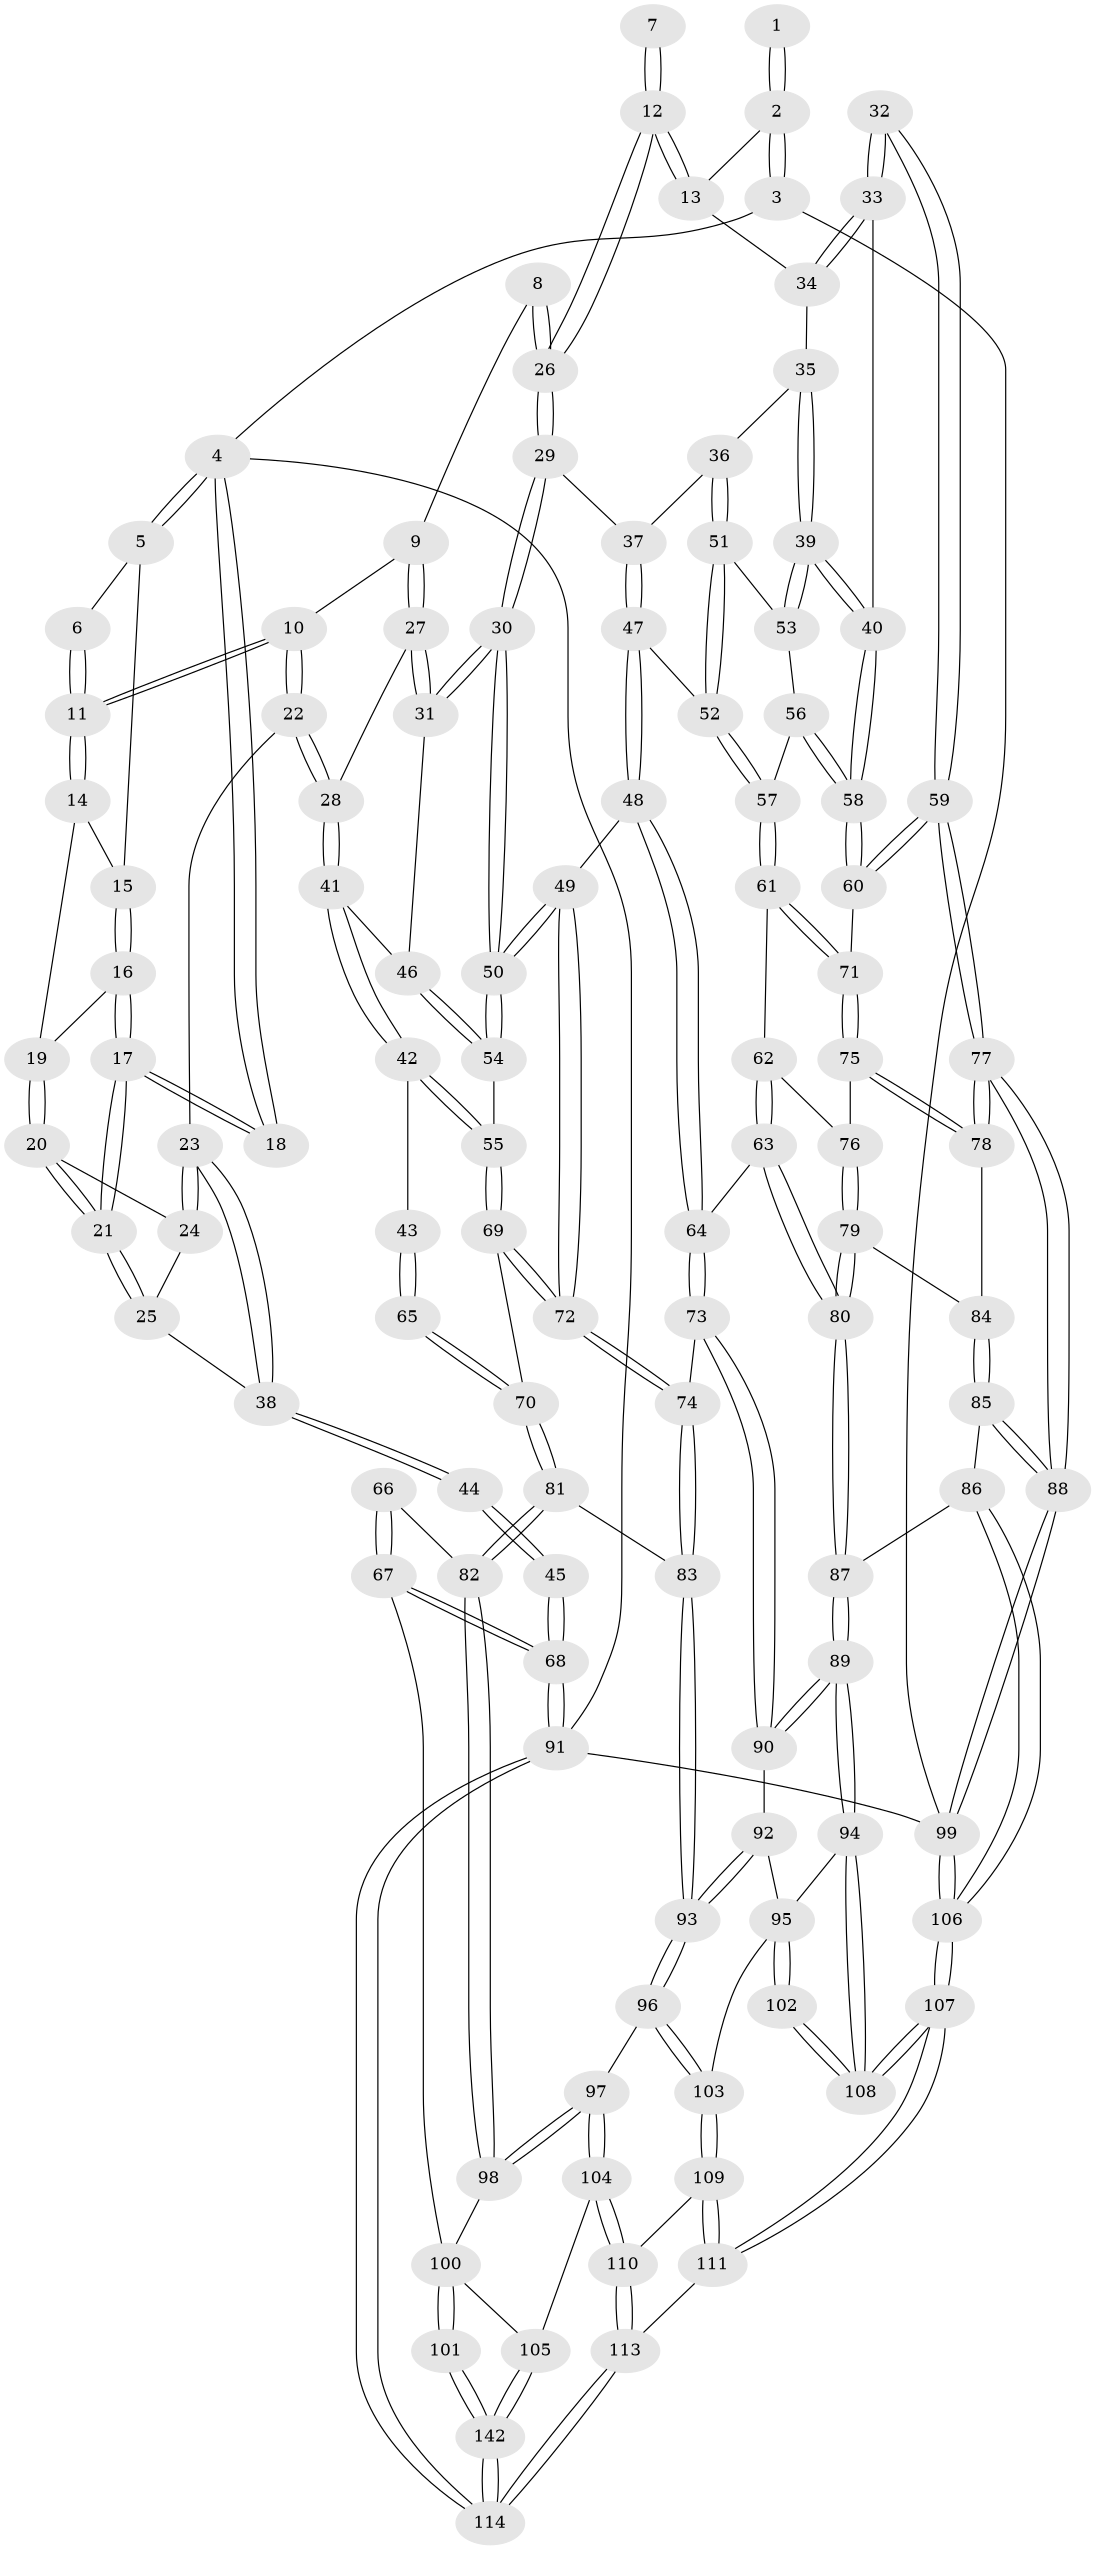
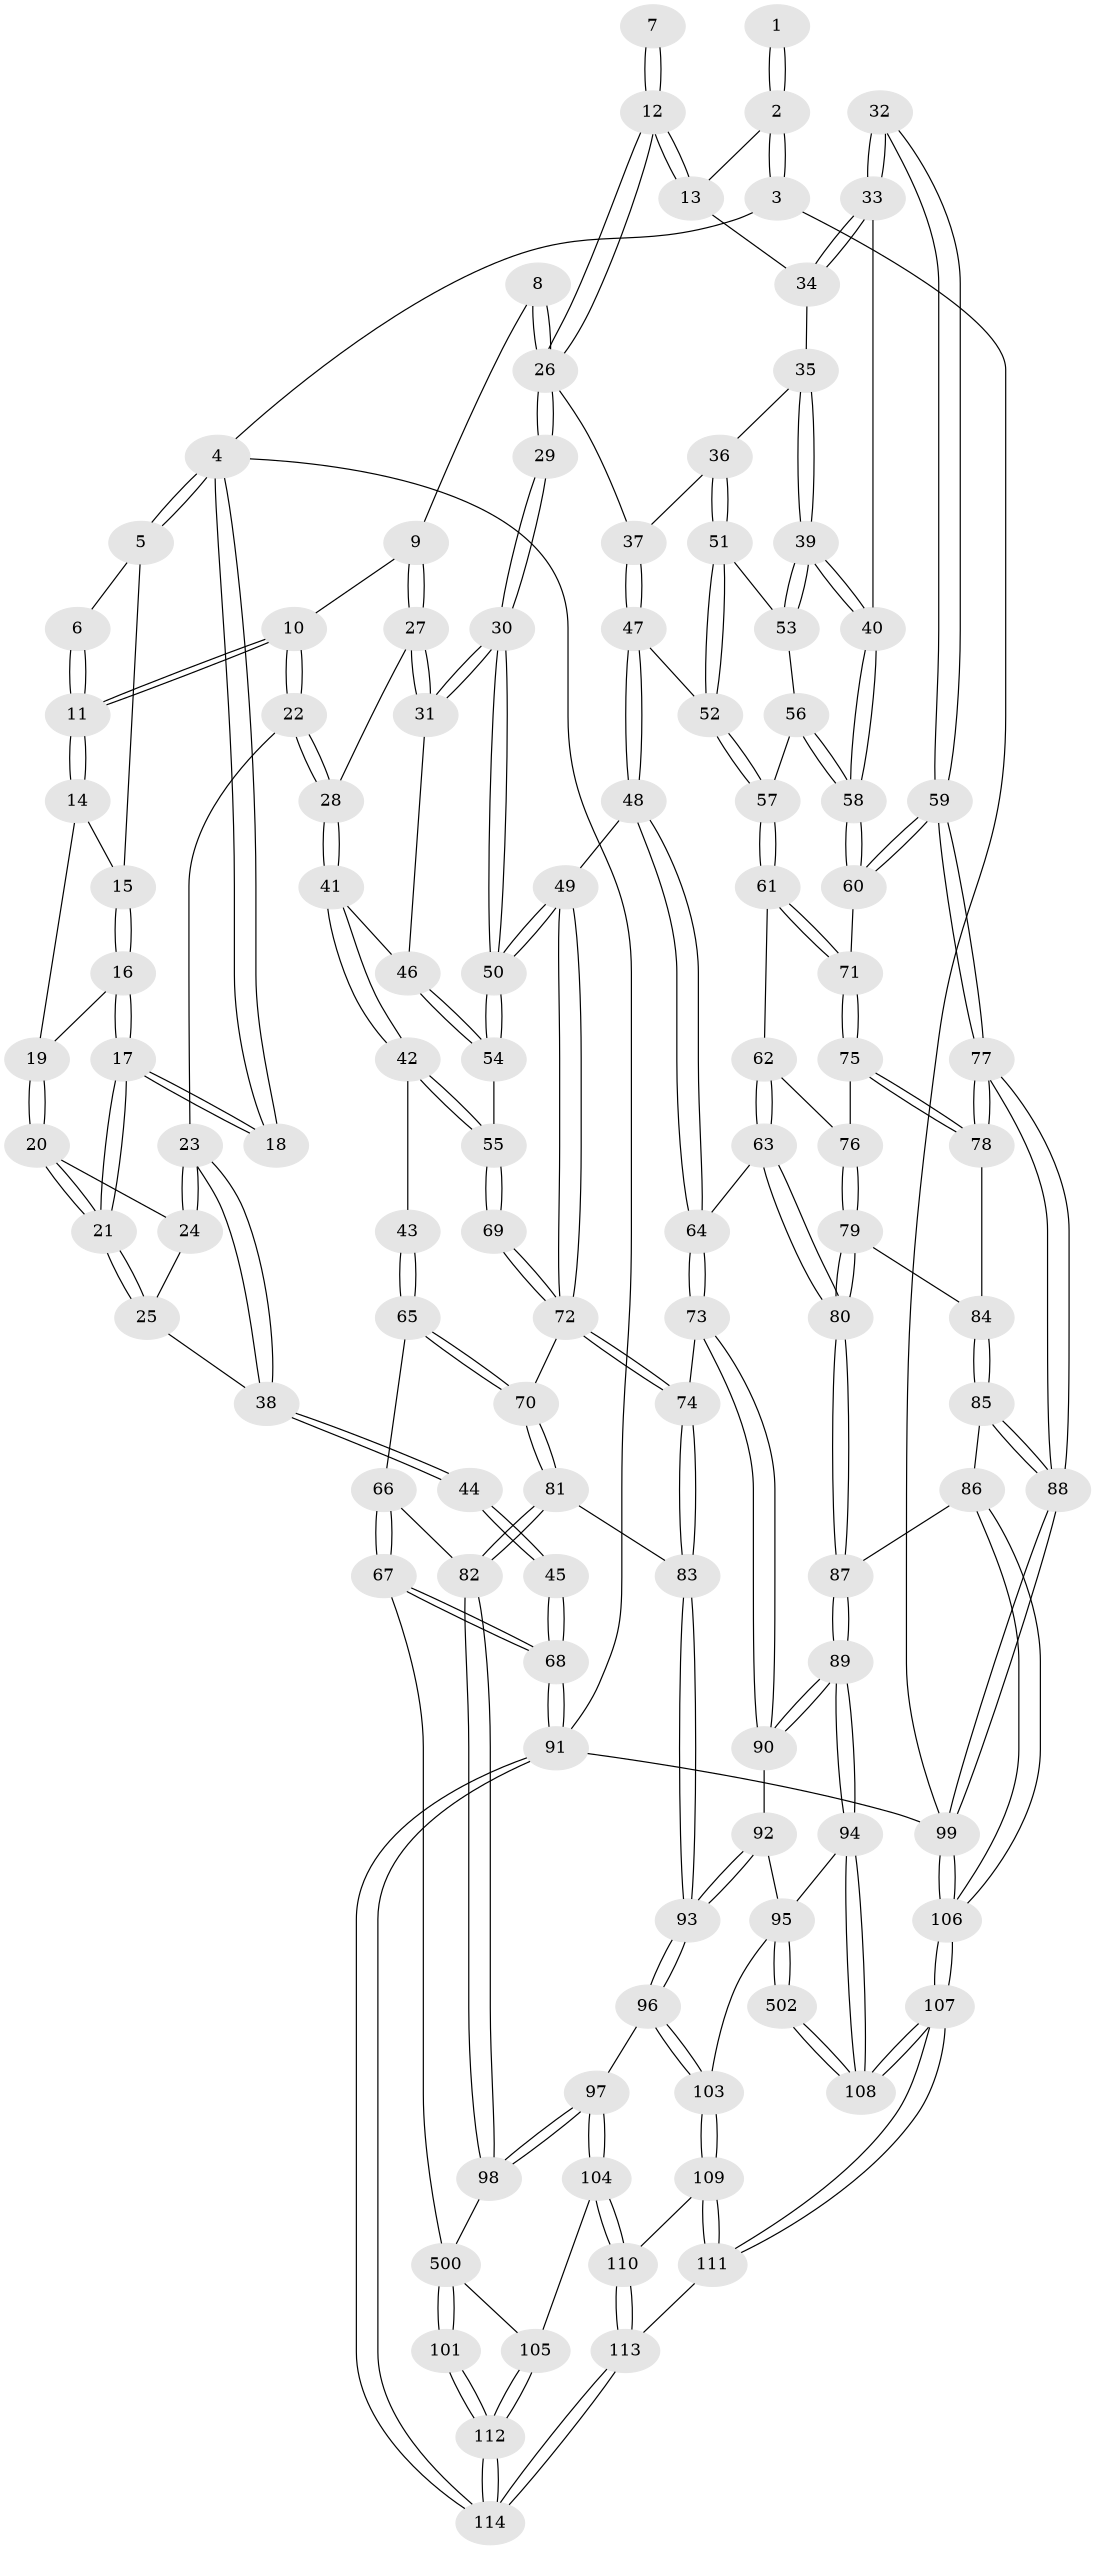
edge "29" -- "37": now "26" -- "37"
edge "69" -- "70": now "72" -- "70"
edge "65" -- "66": added
node "102": label "102" -> "502"
node "100": label "100" -> "500"
node "142": label "142" -> "112"
